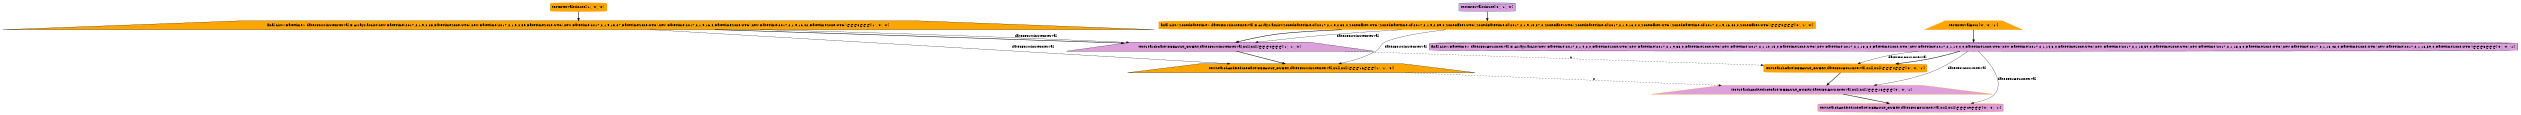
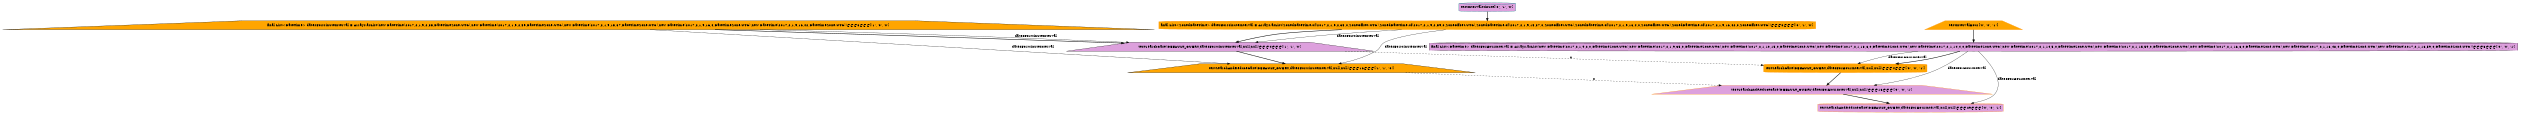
node "testIntervalMinute['1', '0', '0']": removed
